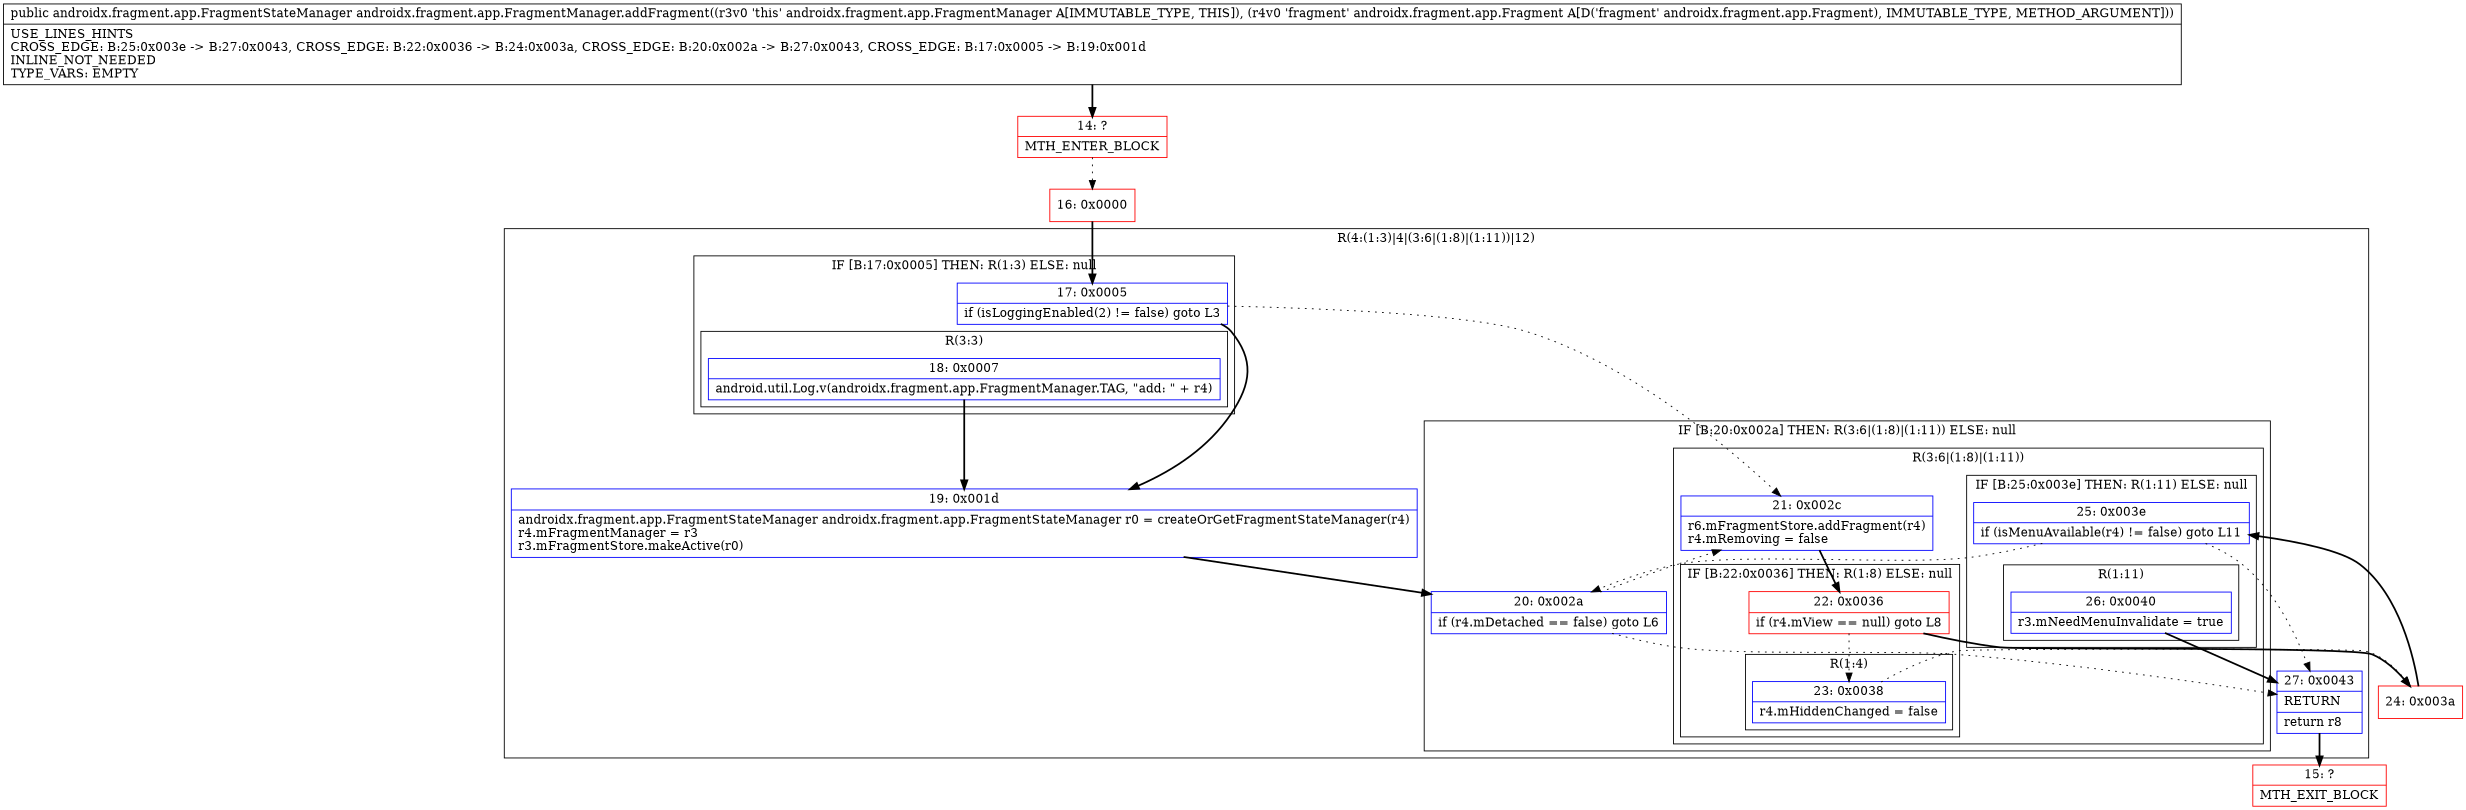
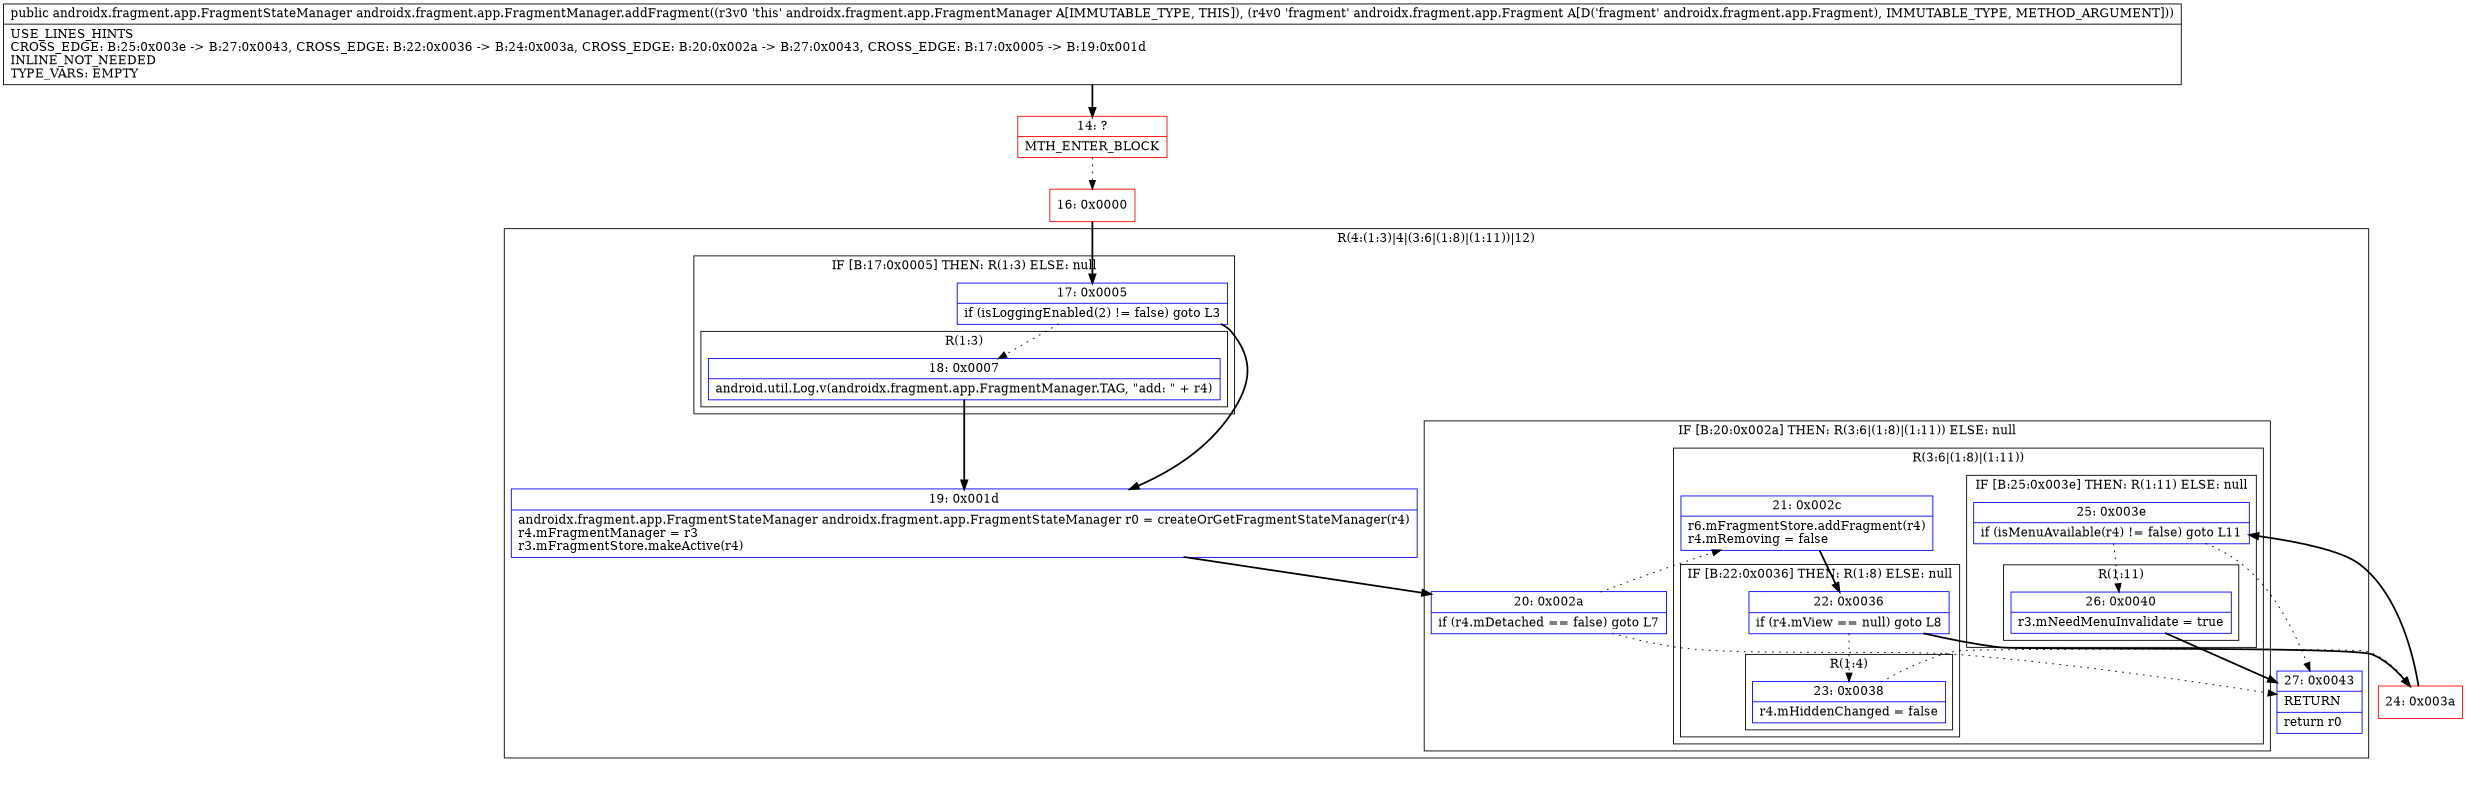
edge "17: 0x0005" -> "21: 0x002c": now "17: 0x0005" -> "18: 0x0007"
cluster "R(3:3)": label "R(3:3)" -> "R(1:3)"
node "19: 0x001d": text "r3.mFragmentStore.makeActive(r0)" -> "r3.mFragmentStore.makeActive(r4)"
edge "25: 0x003e" -> "20: 0x002a": now "25: 0x003e" -> "26: 0x0040"
node "22: 0x0036": color red -> blue
node "20: 0x002a": text "if (r4.mDetached == false) goto L6" -> "if (r4.mDetached == false) goto L7"
node "27: 0x0043": text "return r8" -> "return r0"
node "15: ?": removed
